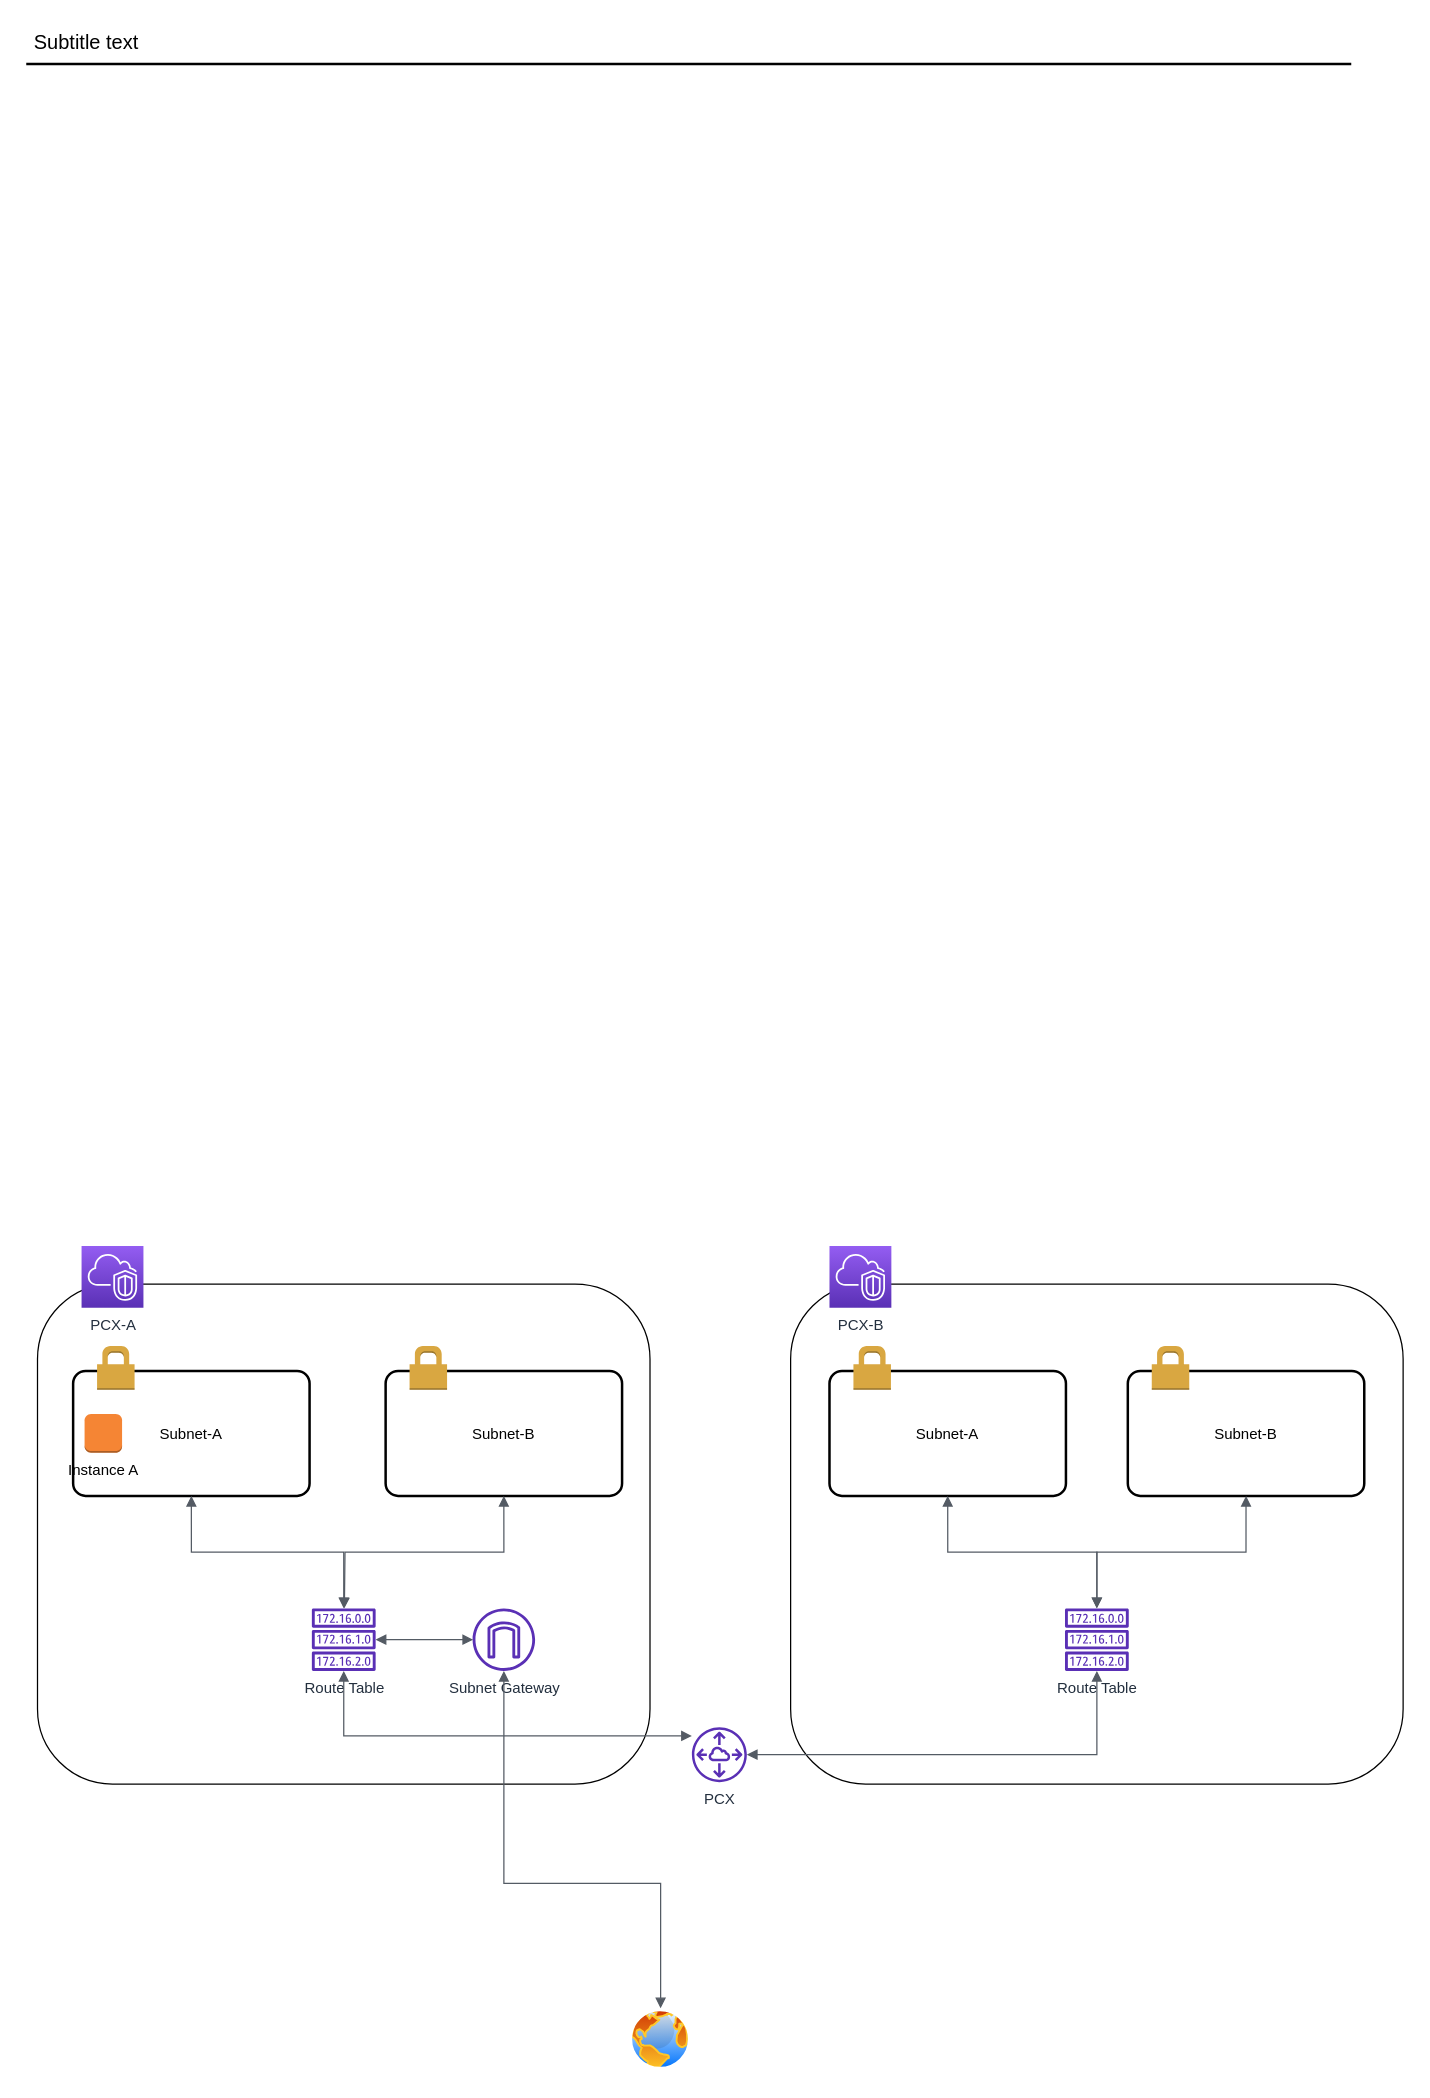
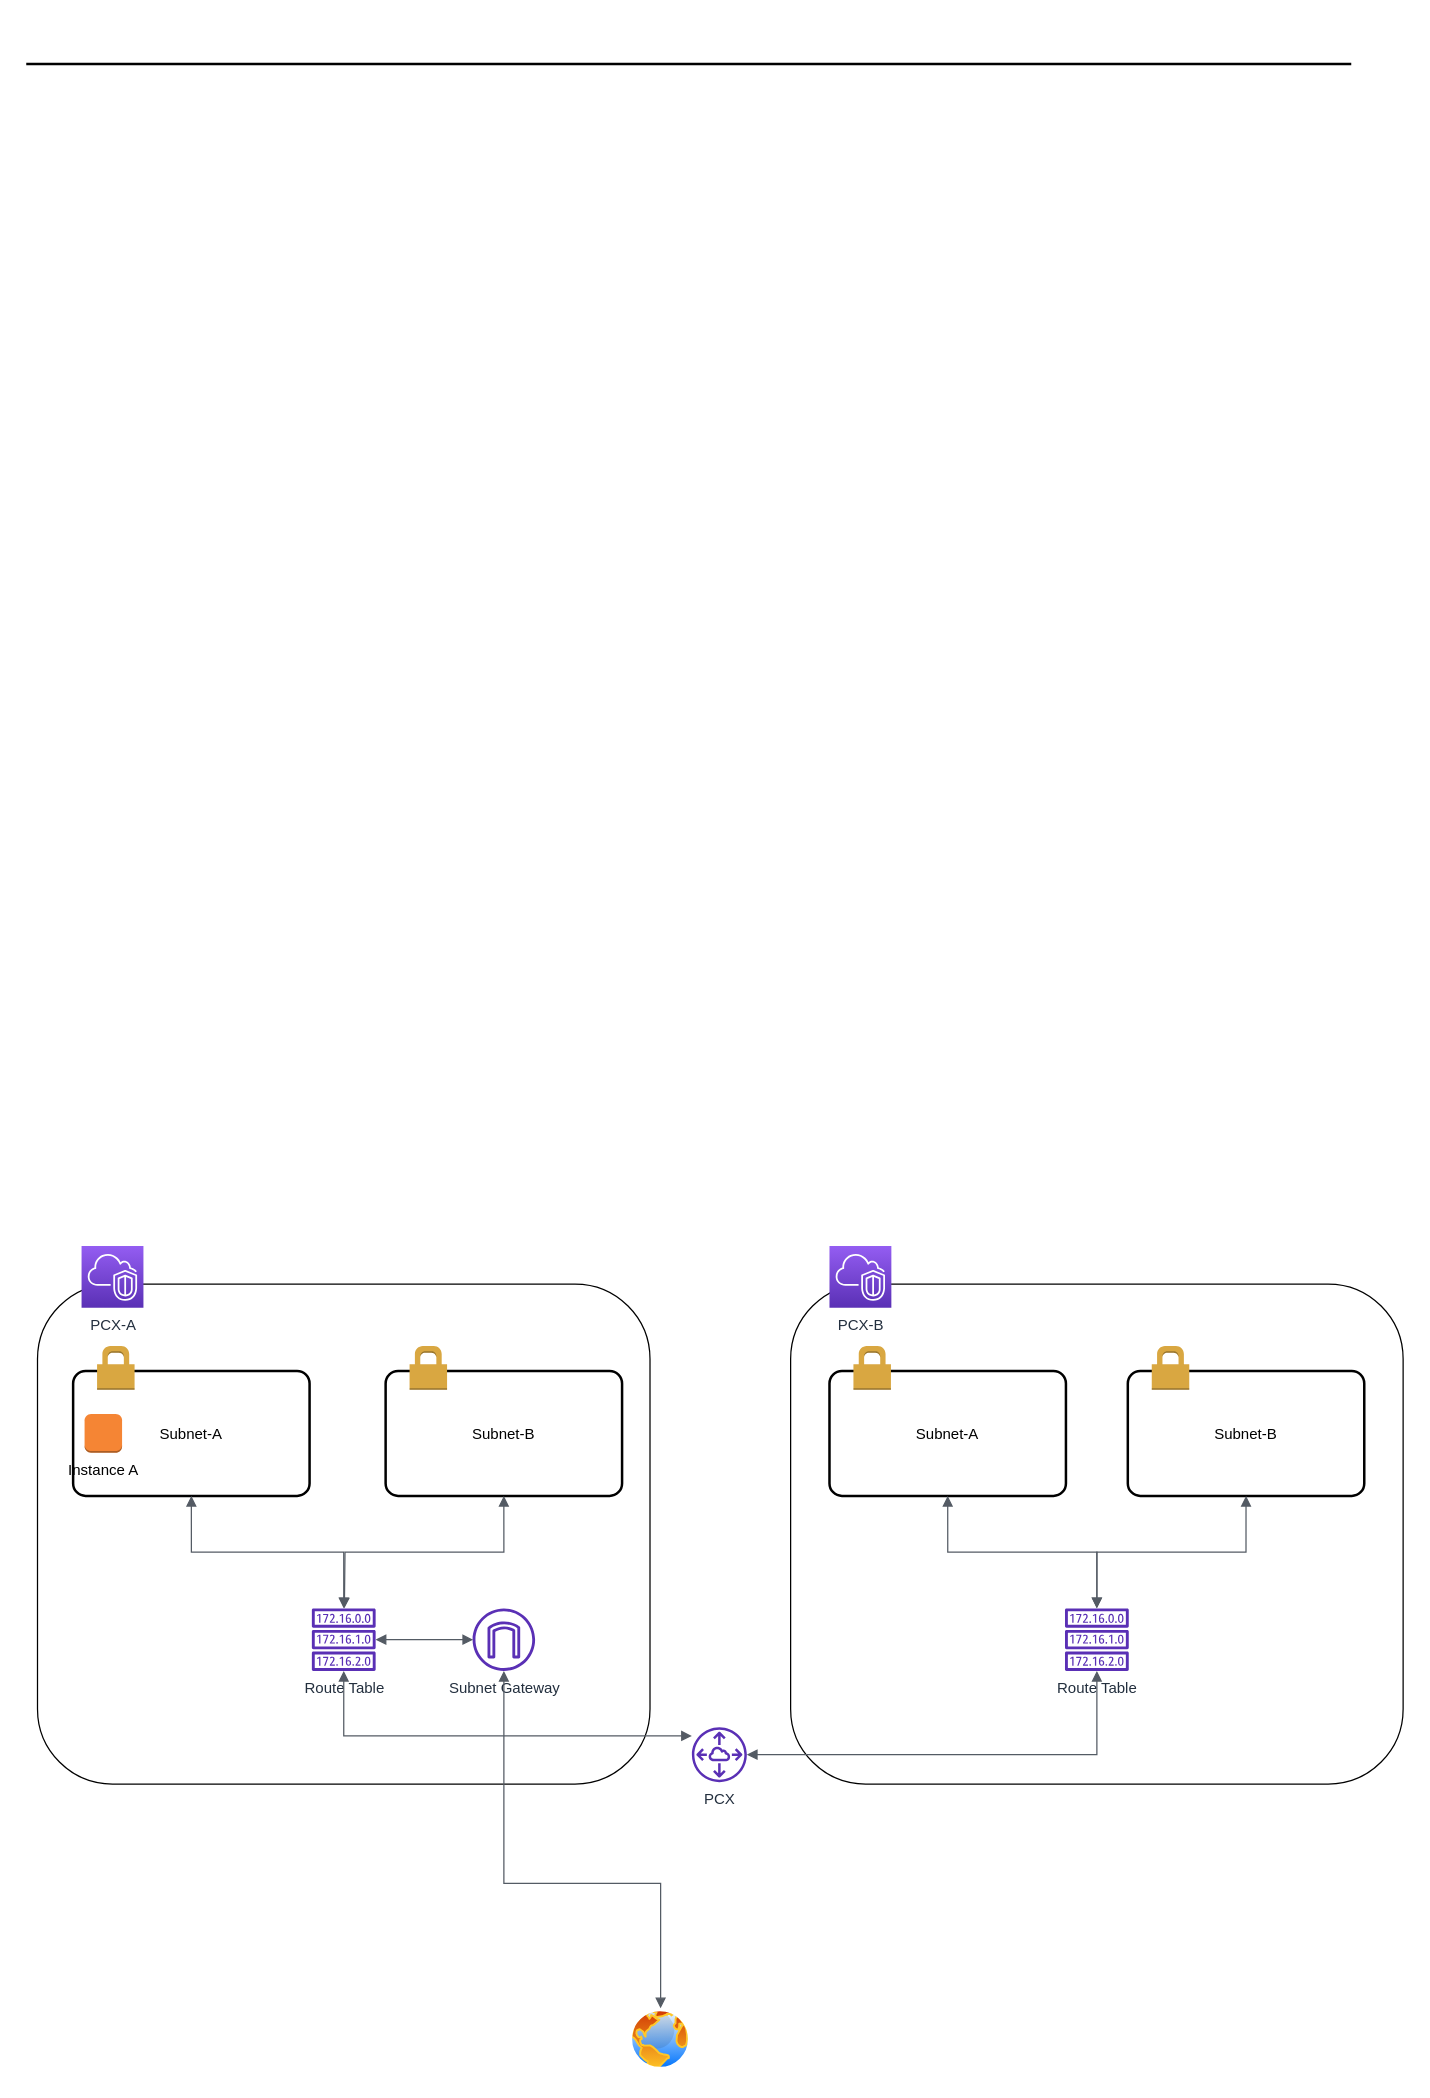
node "Subtitle text": removed
